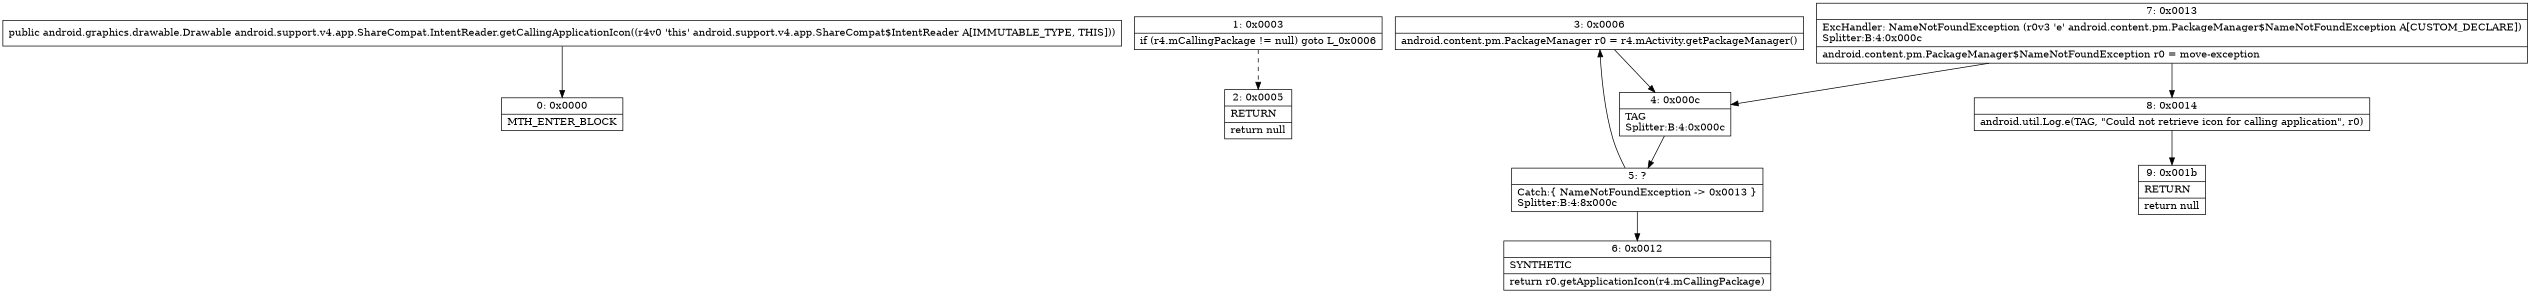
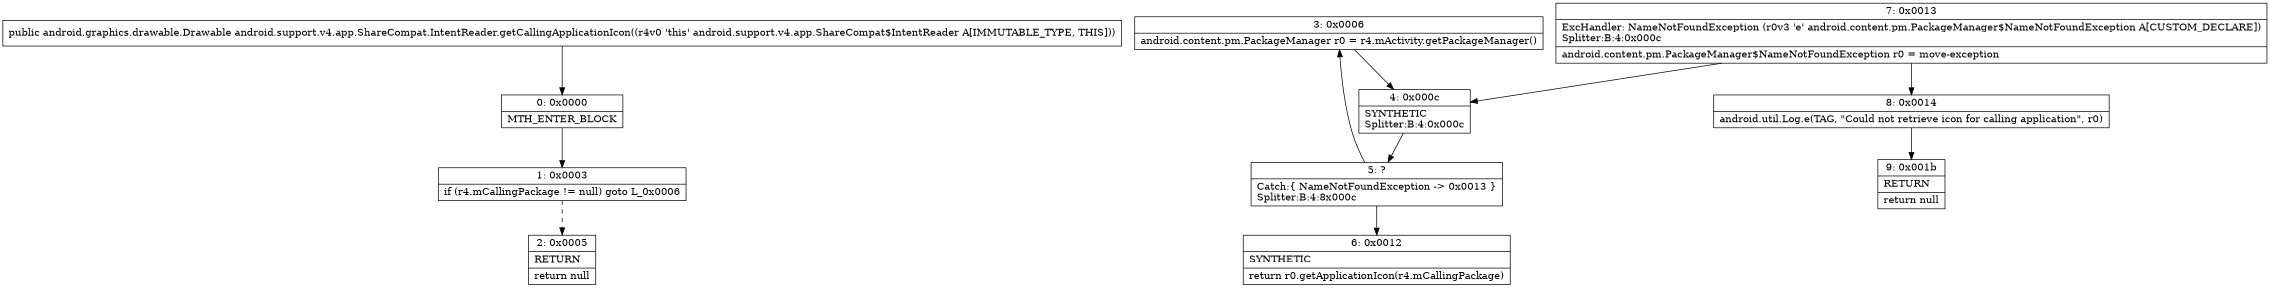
node "4: 0x000c": text "TAG" -> "SYNTHETIC"
edge "0: 0x0000" -> "1: 0x0003": added
